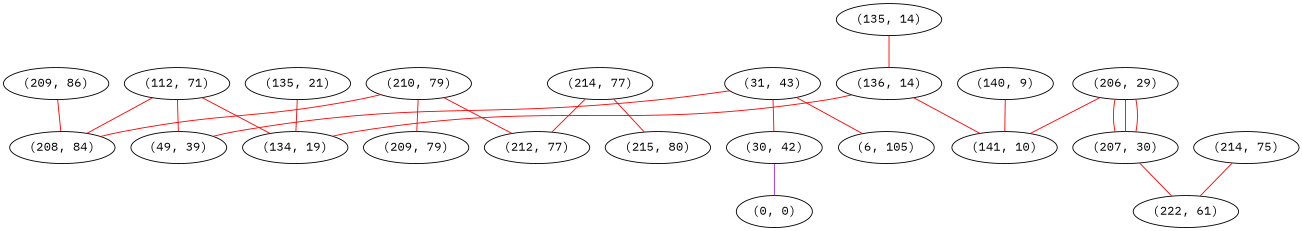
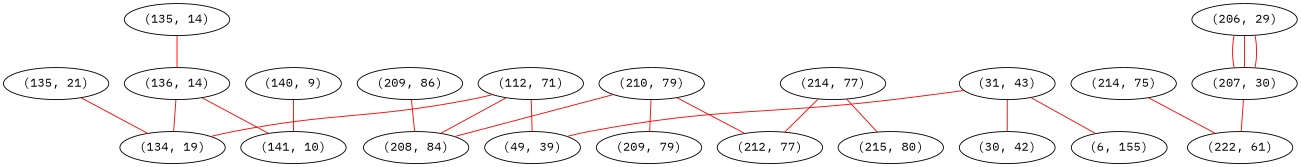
edge "(206, 29)" -- "(141, 10)": removed
node "(6, 105)": label "(6, 105)" -> "(6, 155)"
node "(0, 0)": removed
